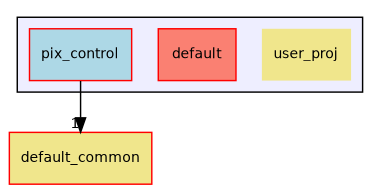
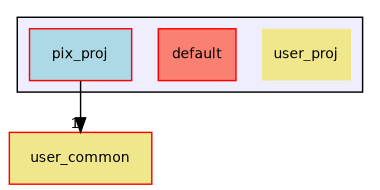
node "pix_control": label "pix_control" -> "pix_proj"
node "default_common": label "default_common" -> "user_common"
